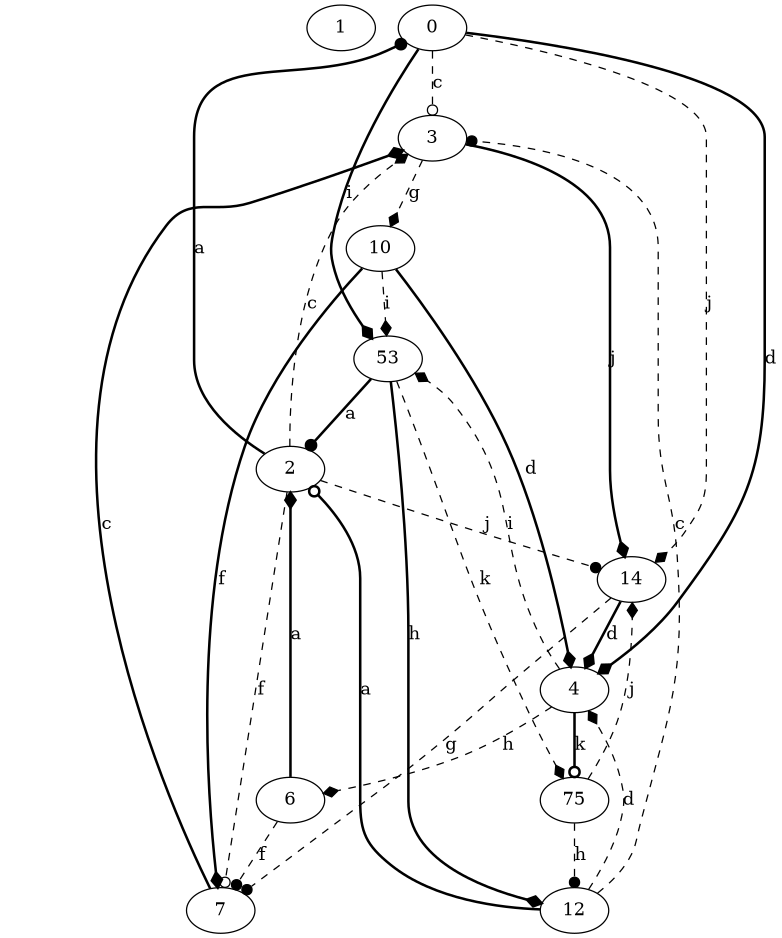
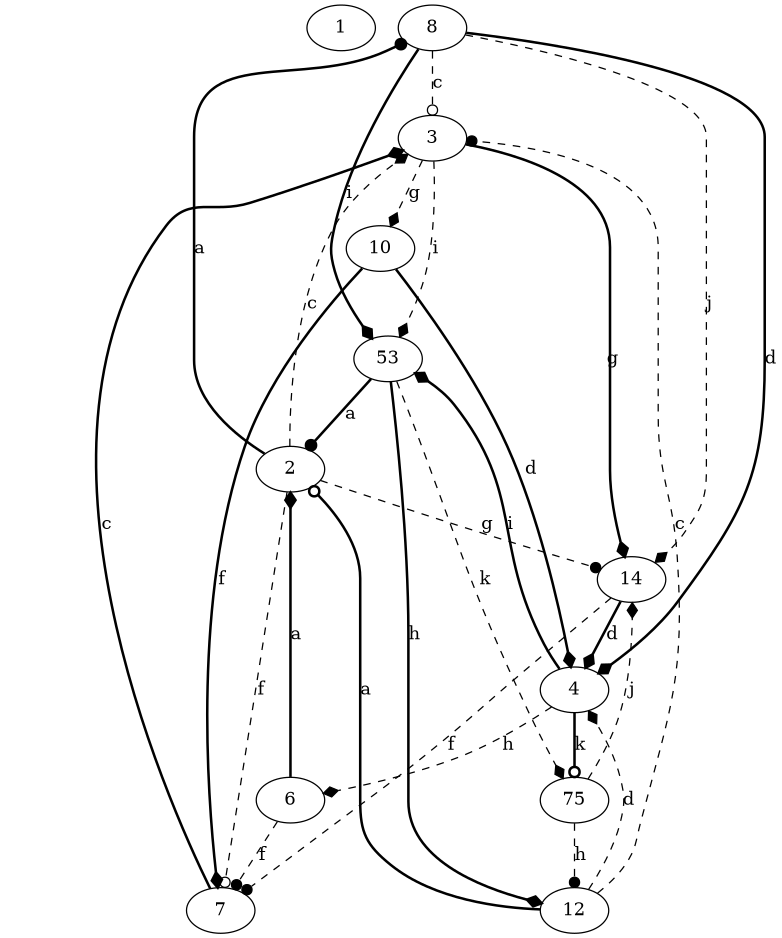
node "0": label "0" -> "8"
edge "10" -> "53": now "3" -> "53"
edge "3" -> "14": label "j" -> "g"
edge "4" -> "53": style dashed -> bold
edge "2" -> "14": label "j" -> "g"
edge "14" -> "7": label "g" -> "f"
